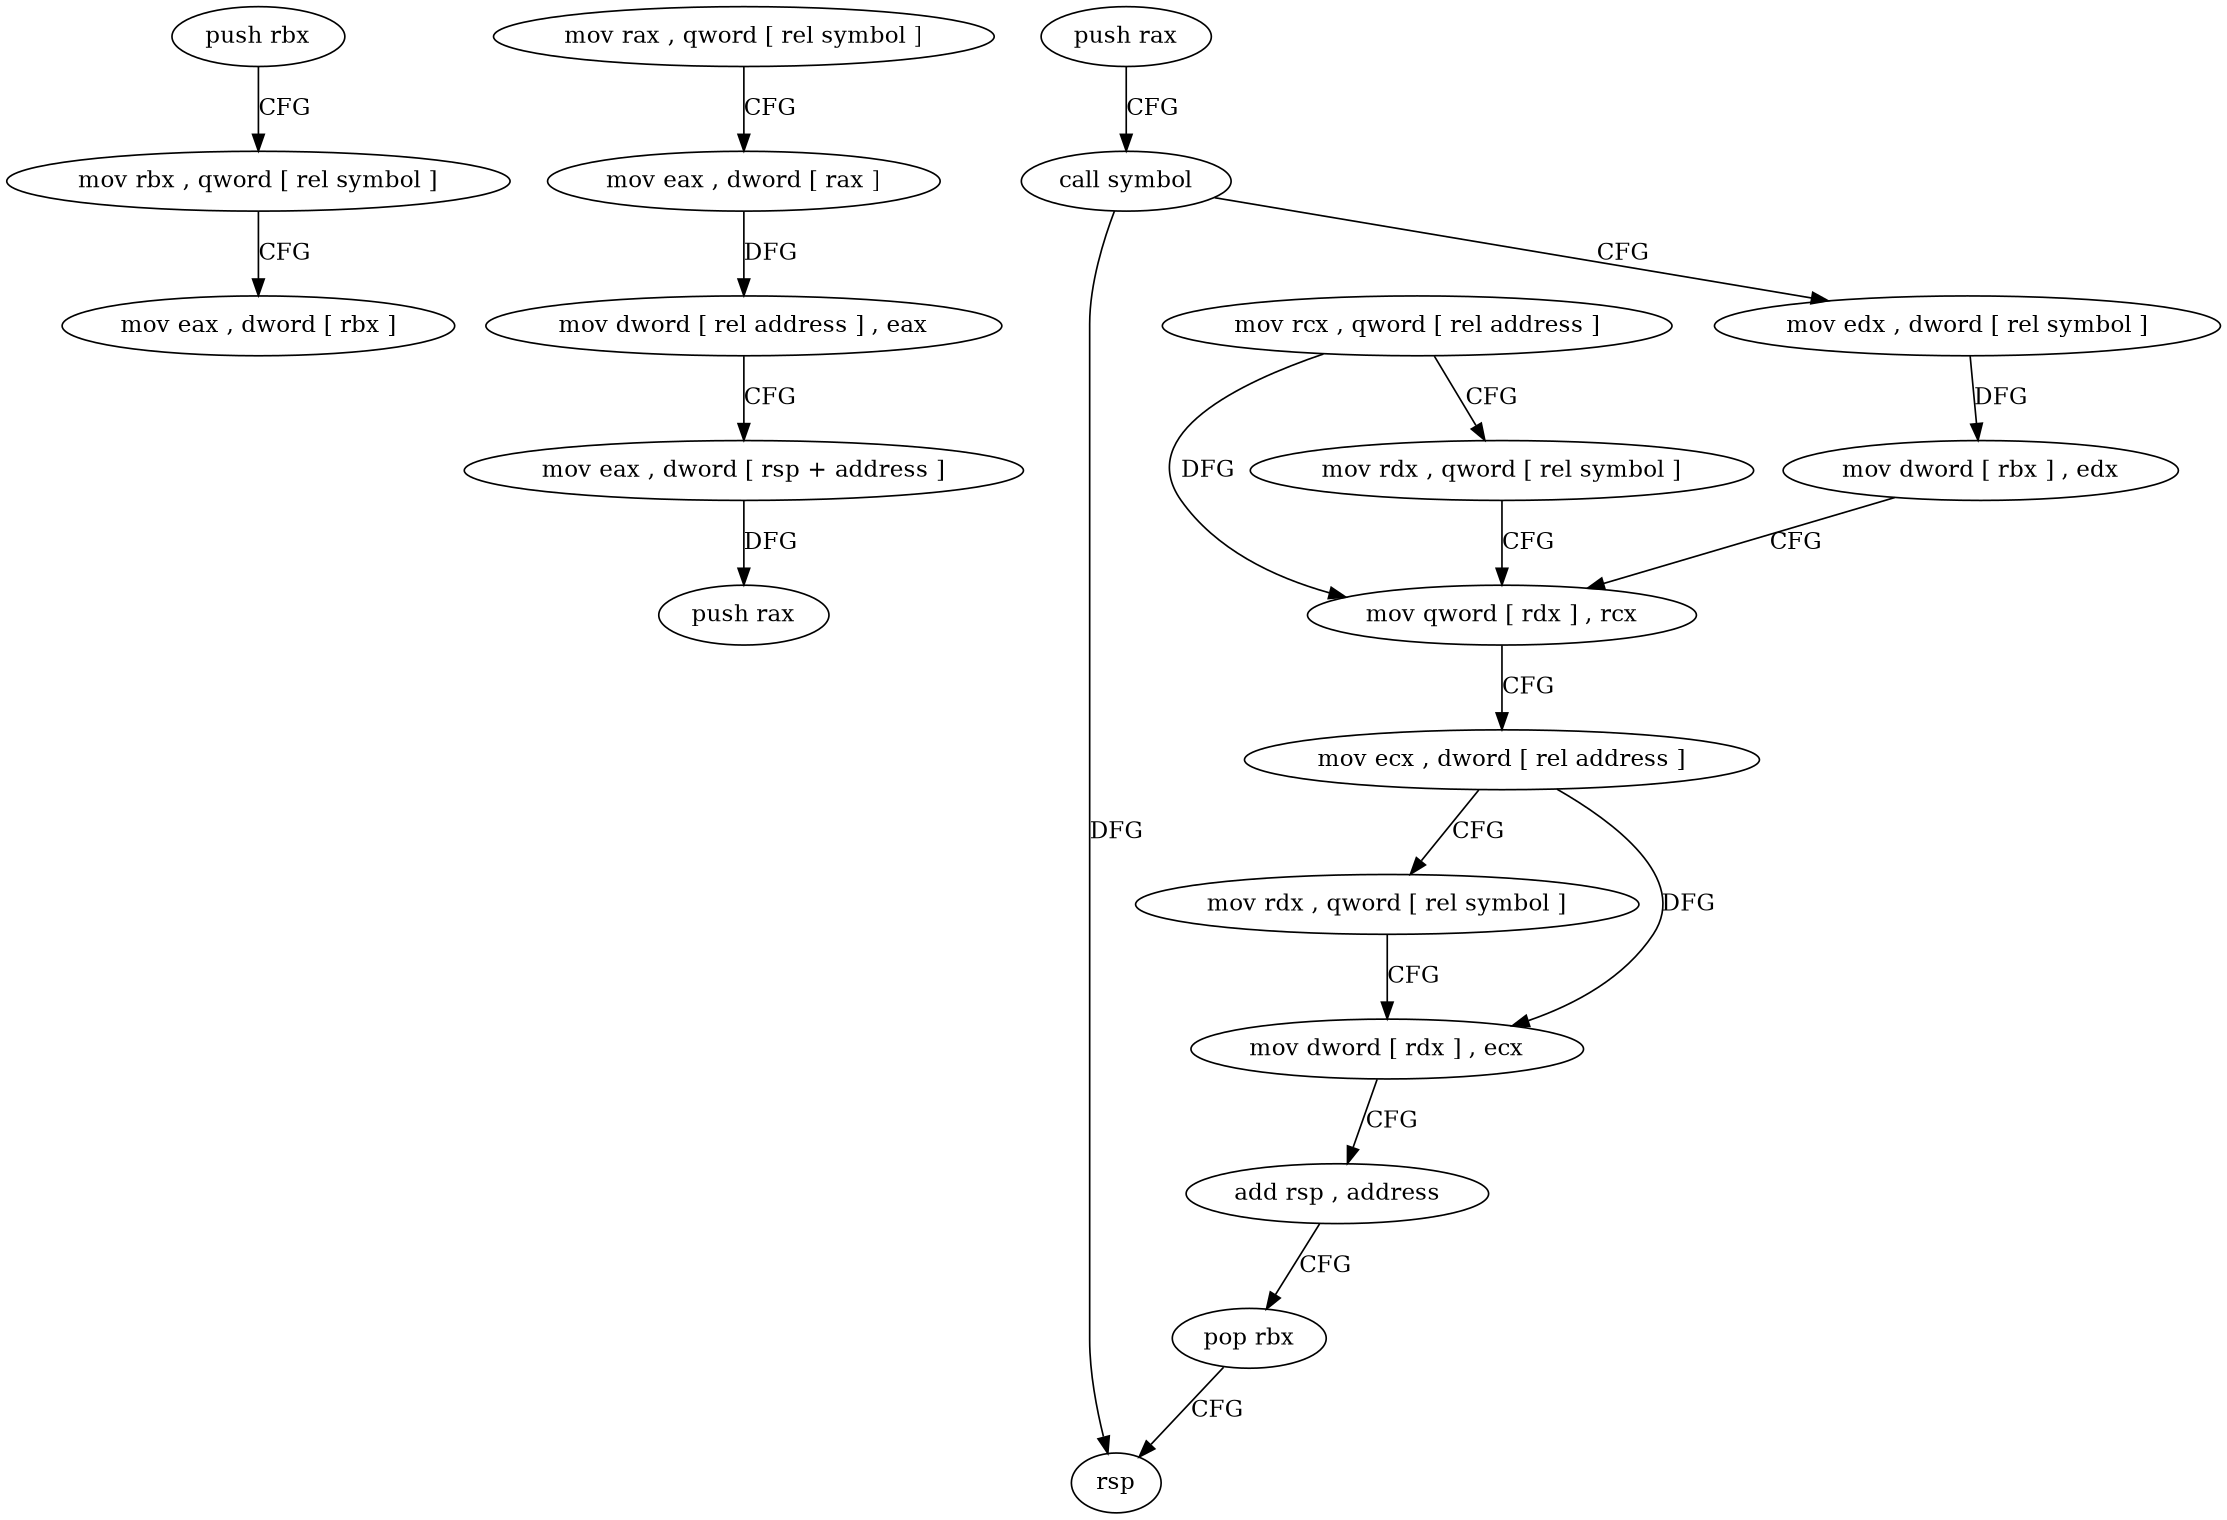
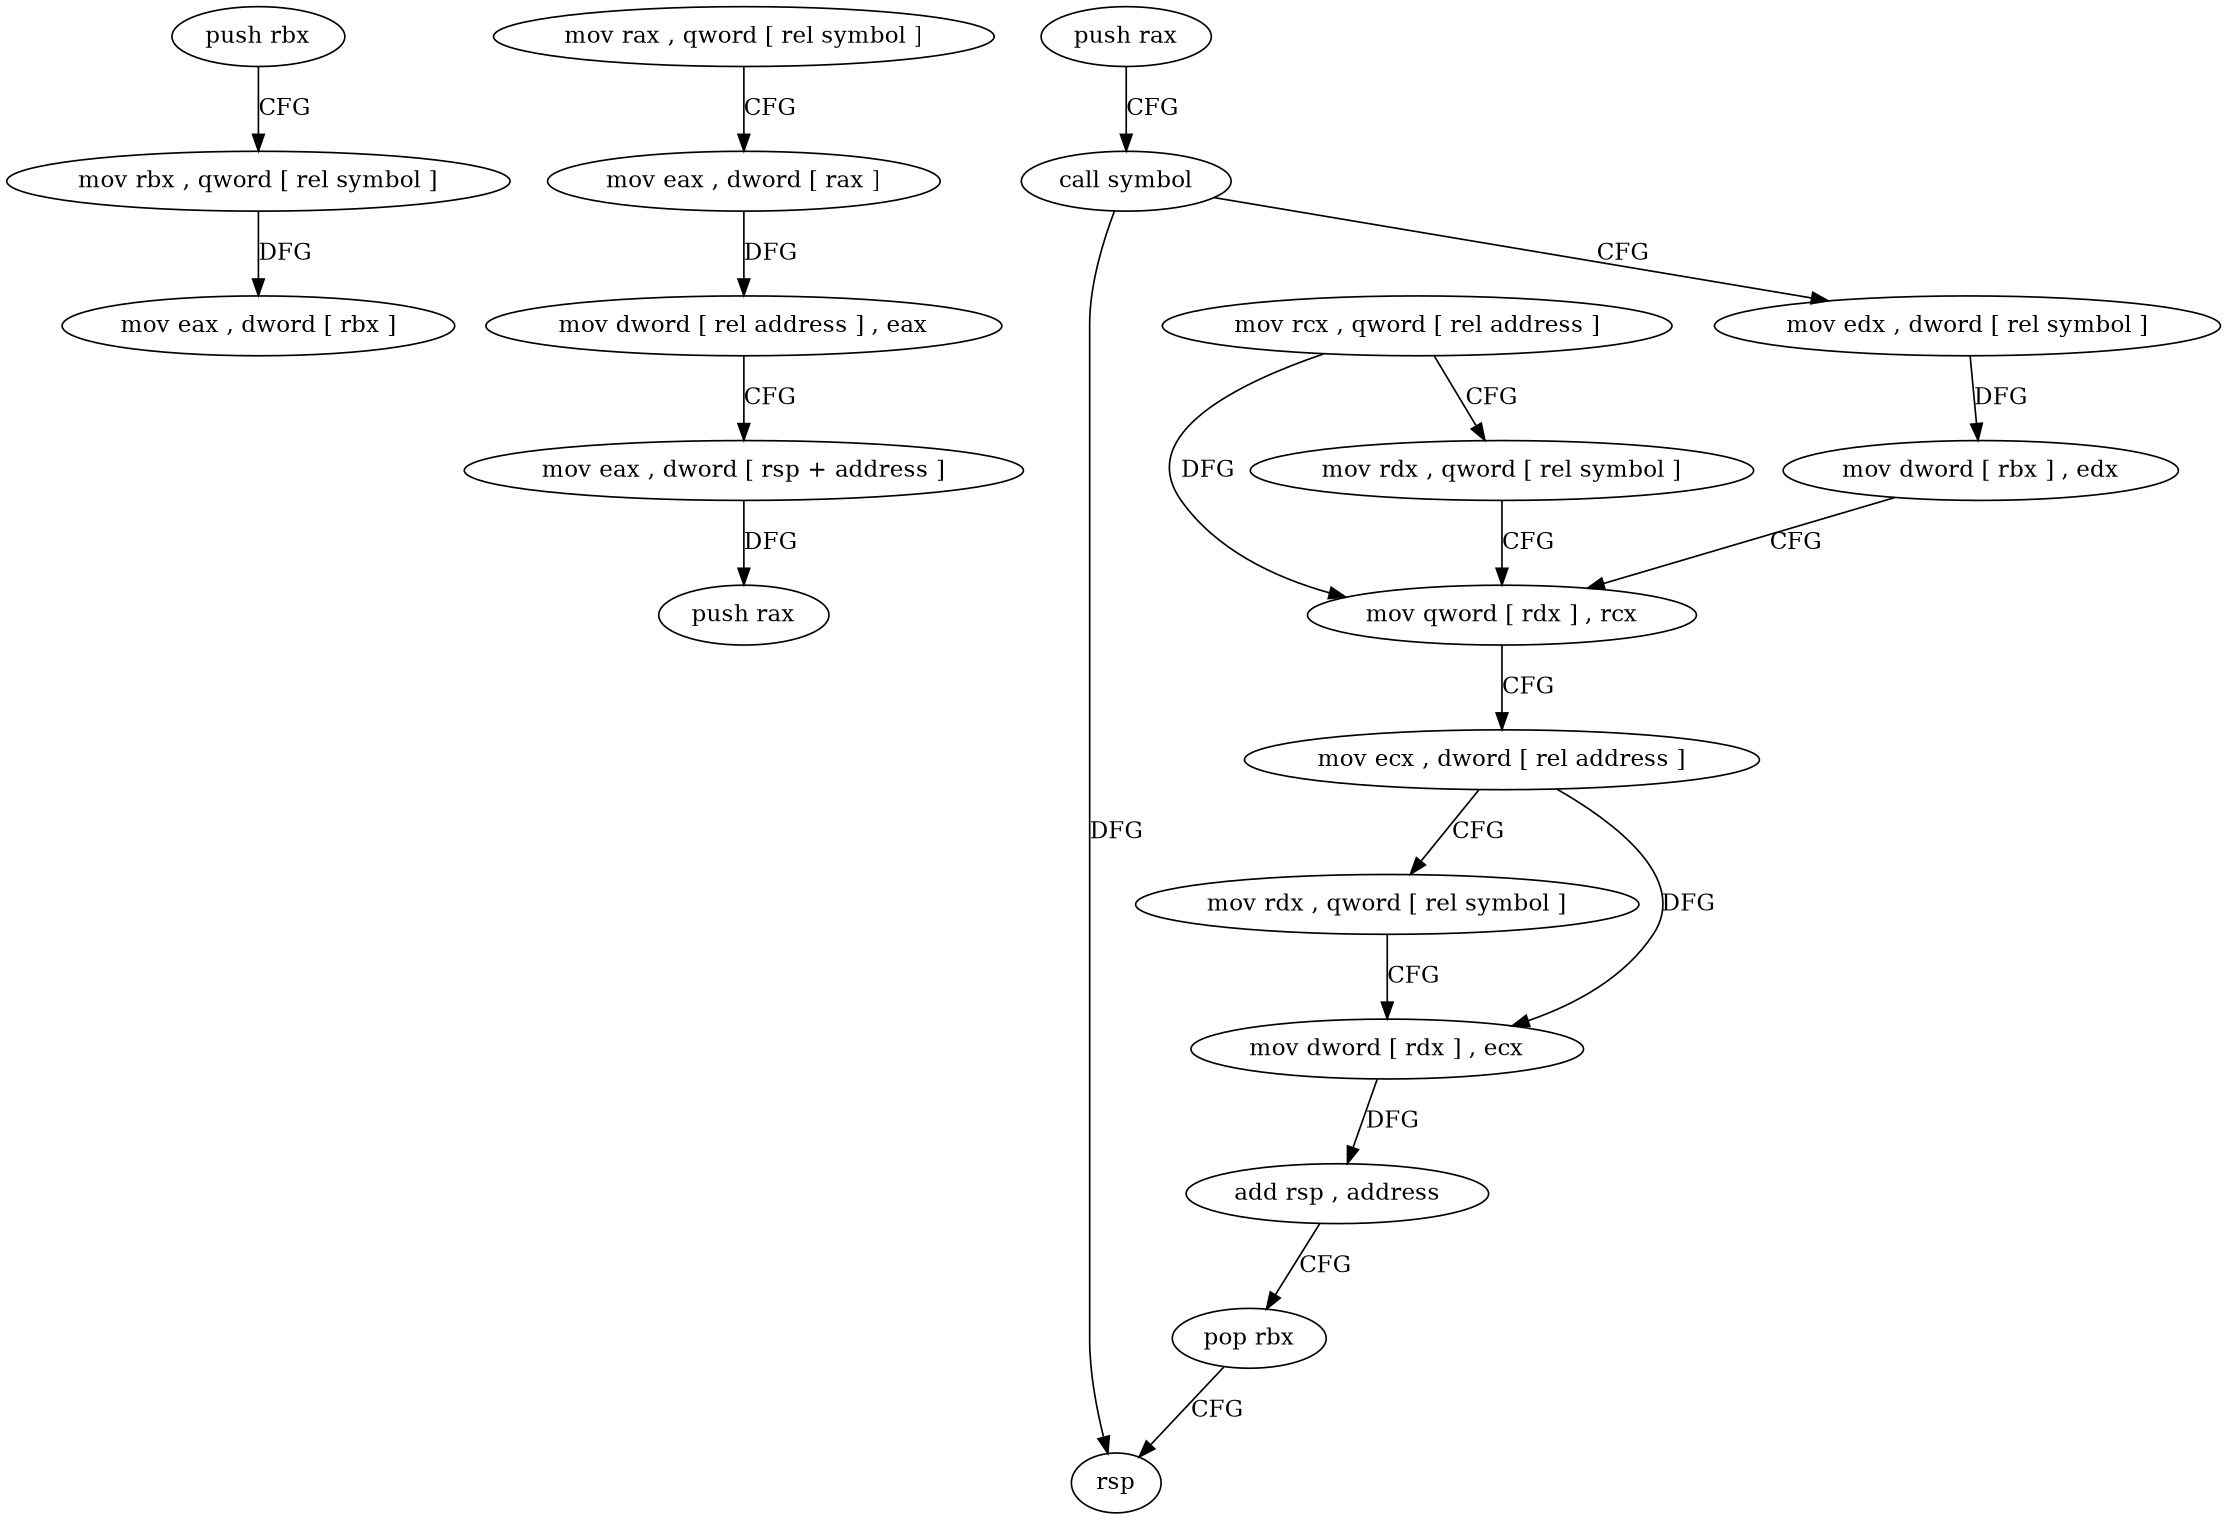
edge "mov rbx , qword [ rel symbol ]" -> "mov eax , dword [ rbx ]": label "CFG" -> "DFG"
edge "mov dword [ rdx ] , ecx" -> "add rsp , address": label "CFG" -> "DFG"
